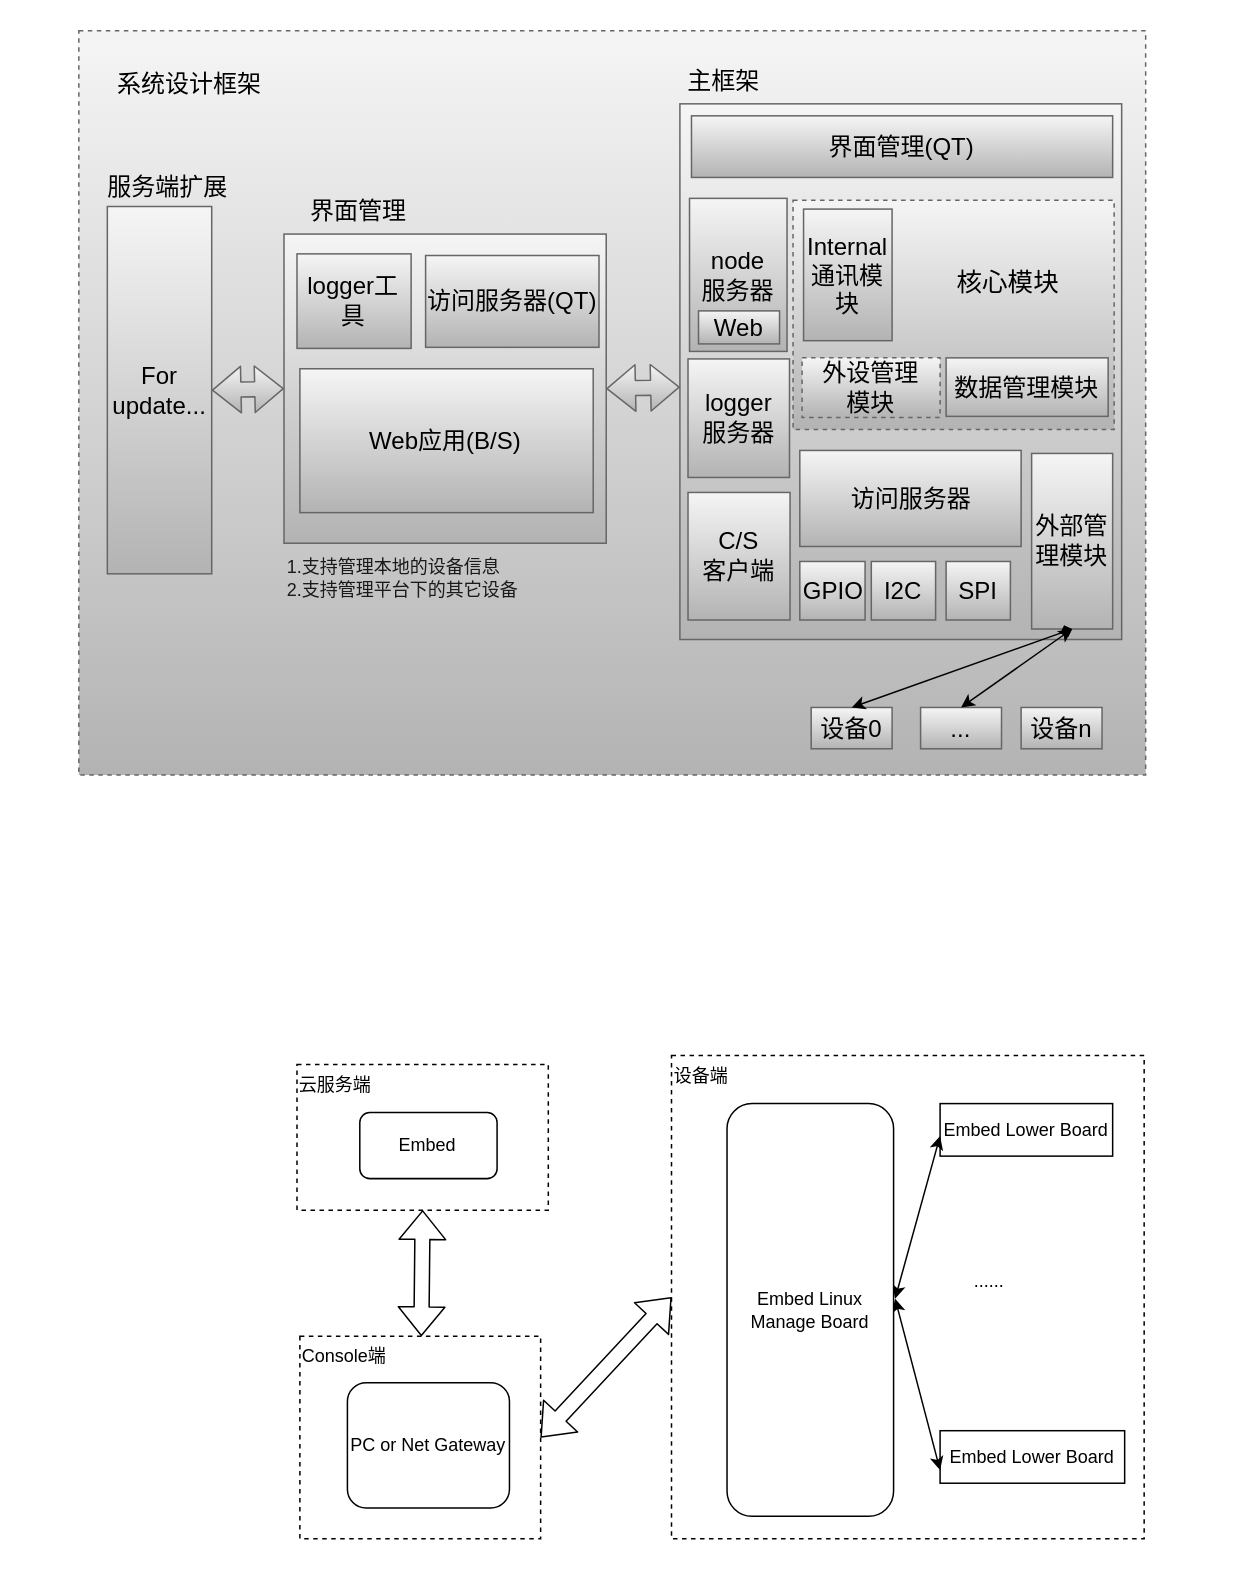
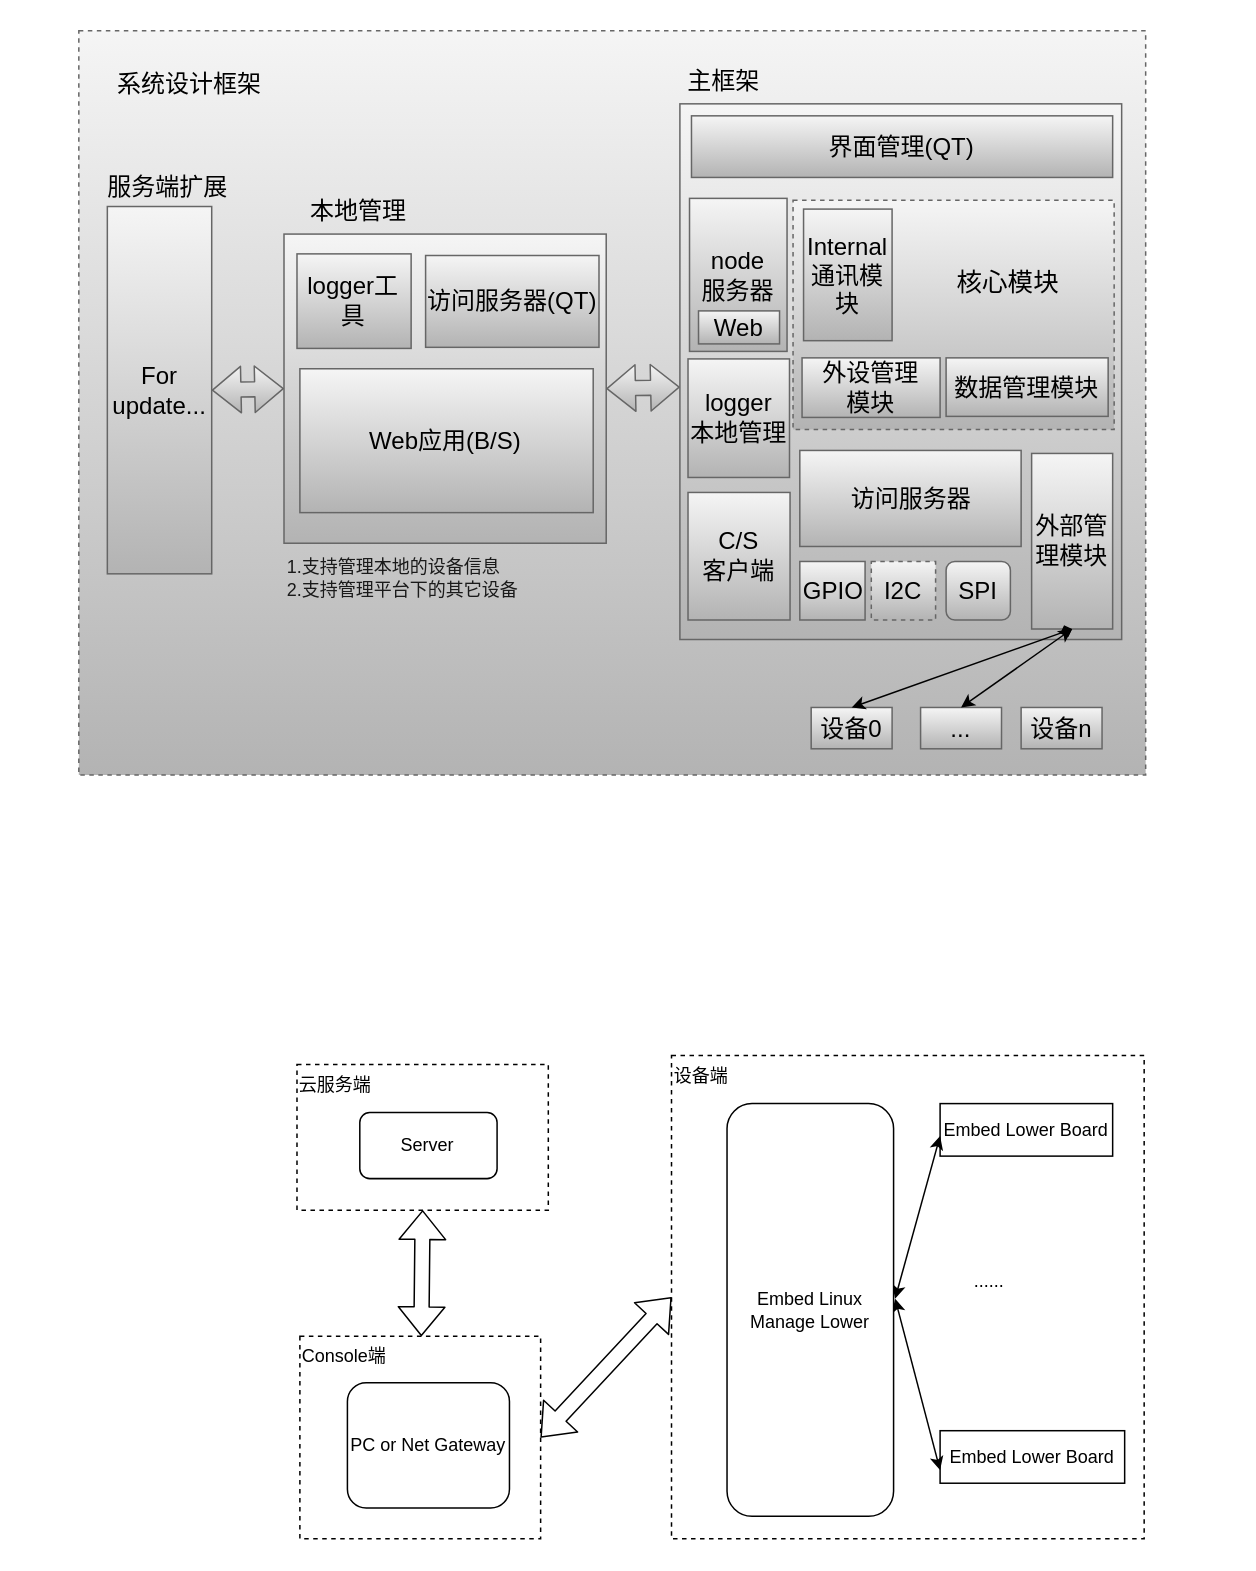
node "界面管理": label "界面管理" -> "本地管理"
node "外设管理 模块": style dashed -> solid
node "logger 服务器": label "logger 服务器" -> "logger 本地管理"
node "I2C": style solid -> dashed
node "SPI": shape rectangle -> rounded rectangle
node "Embed": label "Embed" -> "Server"
node "Embed Linux Manage Board": label "Embed Linux Manage Board" -> "Embed Linux Manage Lower"
